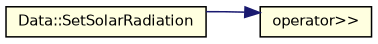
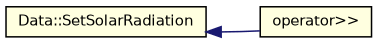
edge "Data::SetSolarRadiation" -> "operator>>": reversed
